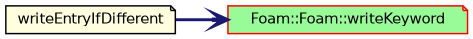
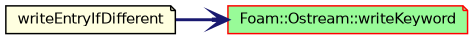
node "Foam::Foam::writeKeyword": label "Foam::Foam::writeKeyword" -> "Foam::Ostream::writeKeyword"
